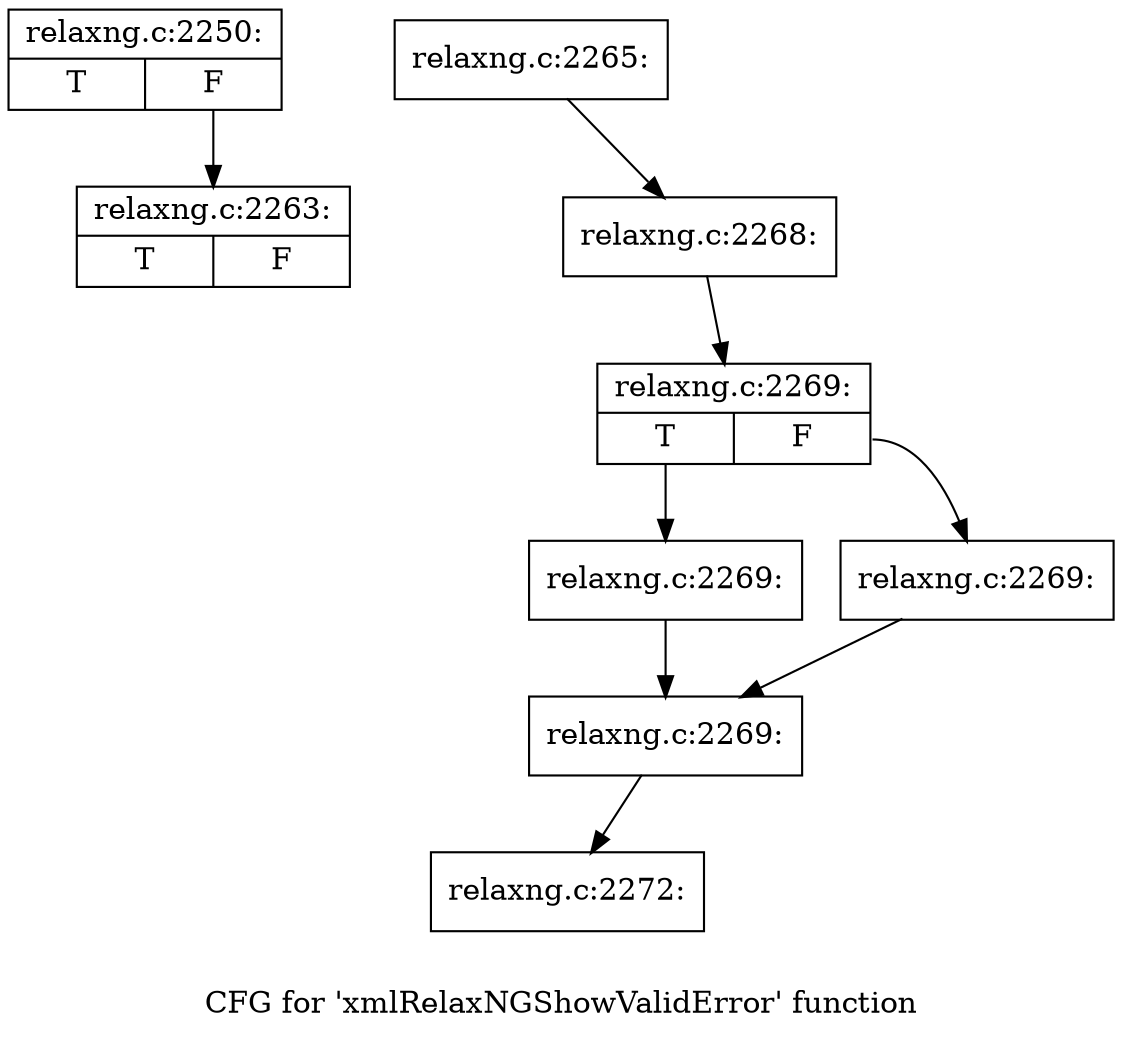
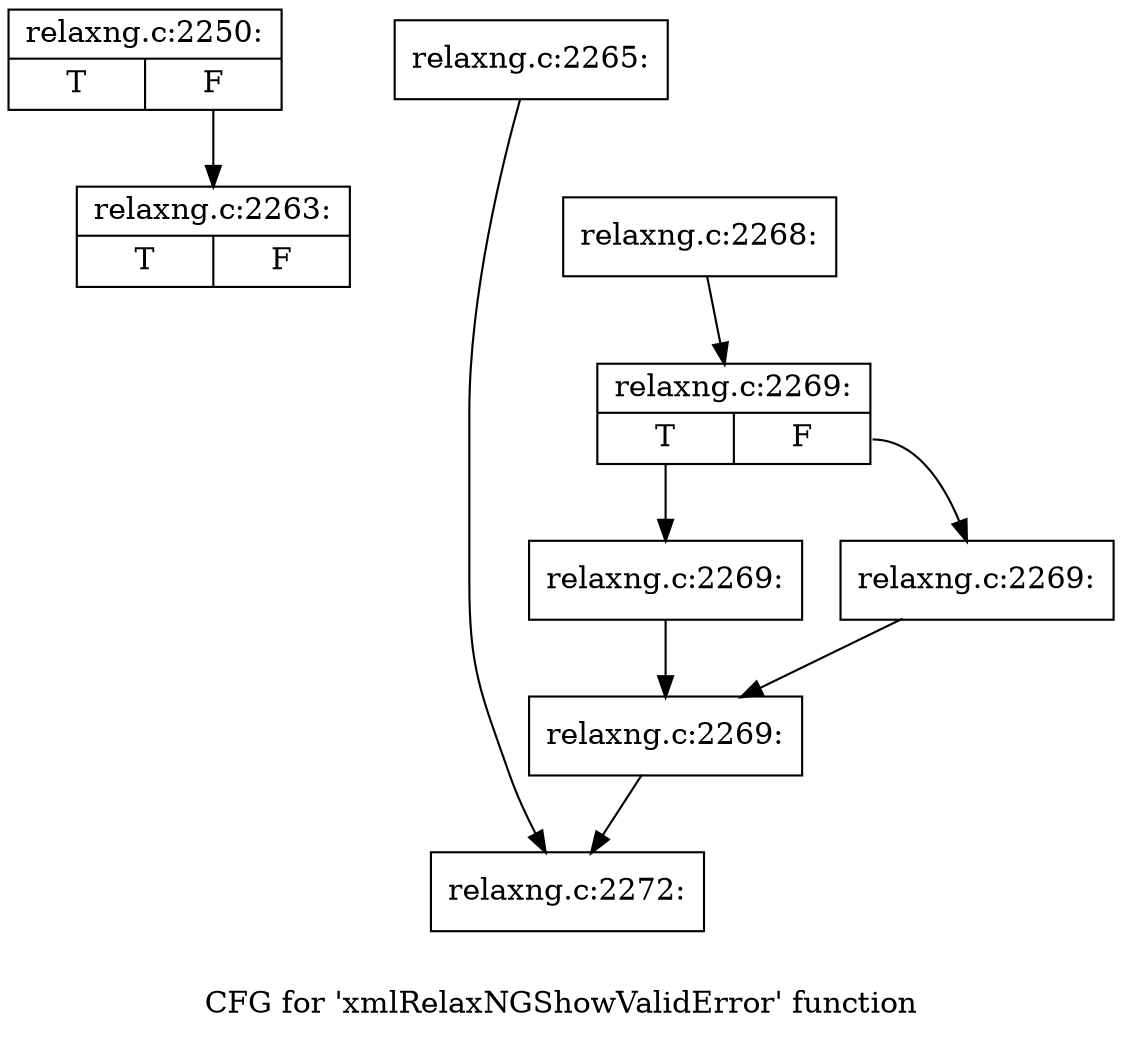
edge "relaxng.c:2265:" -> "relaxng.c:2268:": now "relaxng.c:2265:" -> "relaxng.c:2272:"
